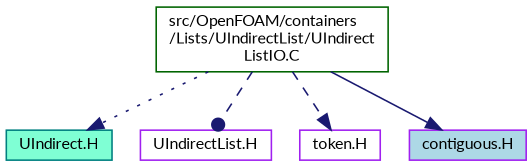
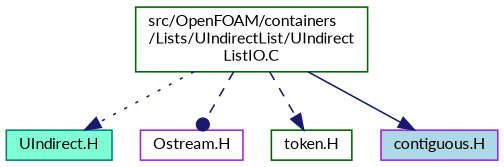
node "UIndirectList.H": label "UIndirectList.H" -> "Ostream.H"
node "token.H": color purple -> darkgreen
